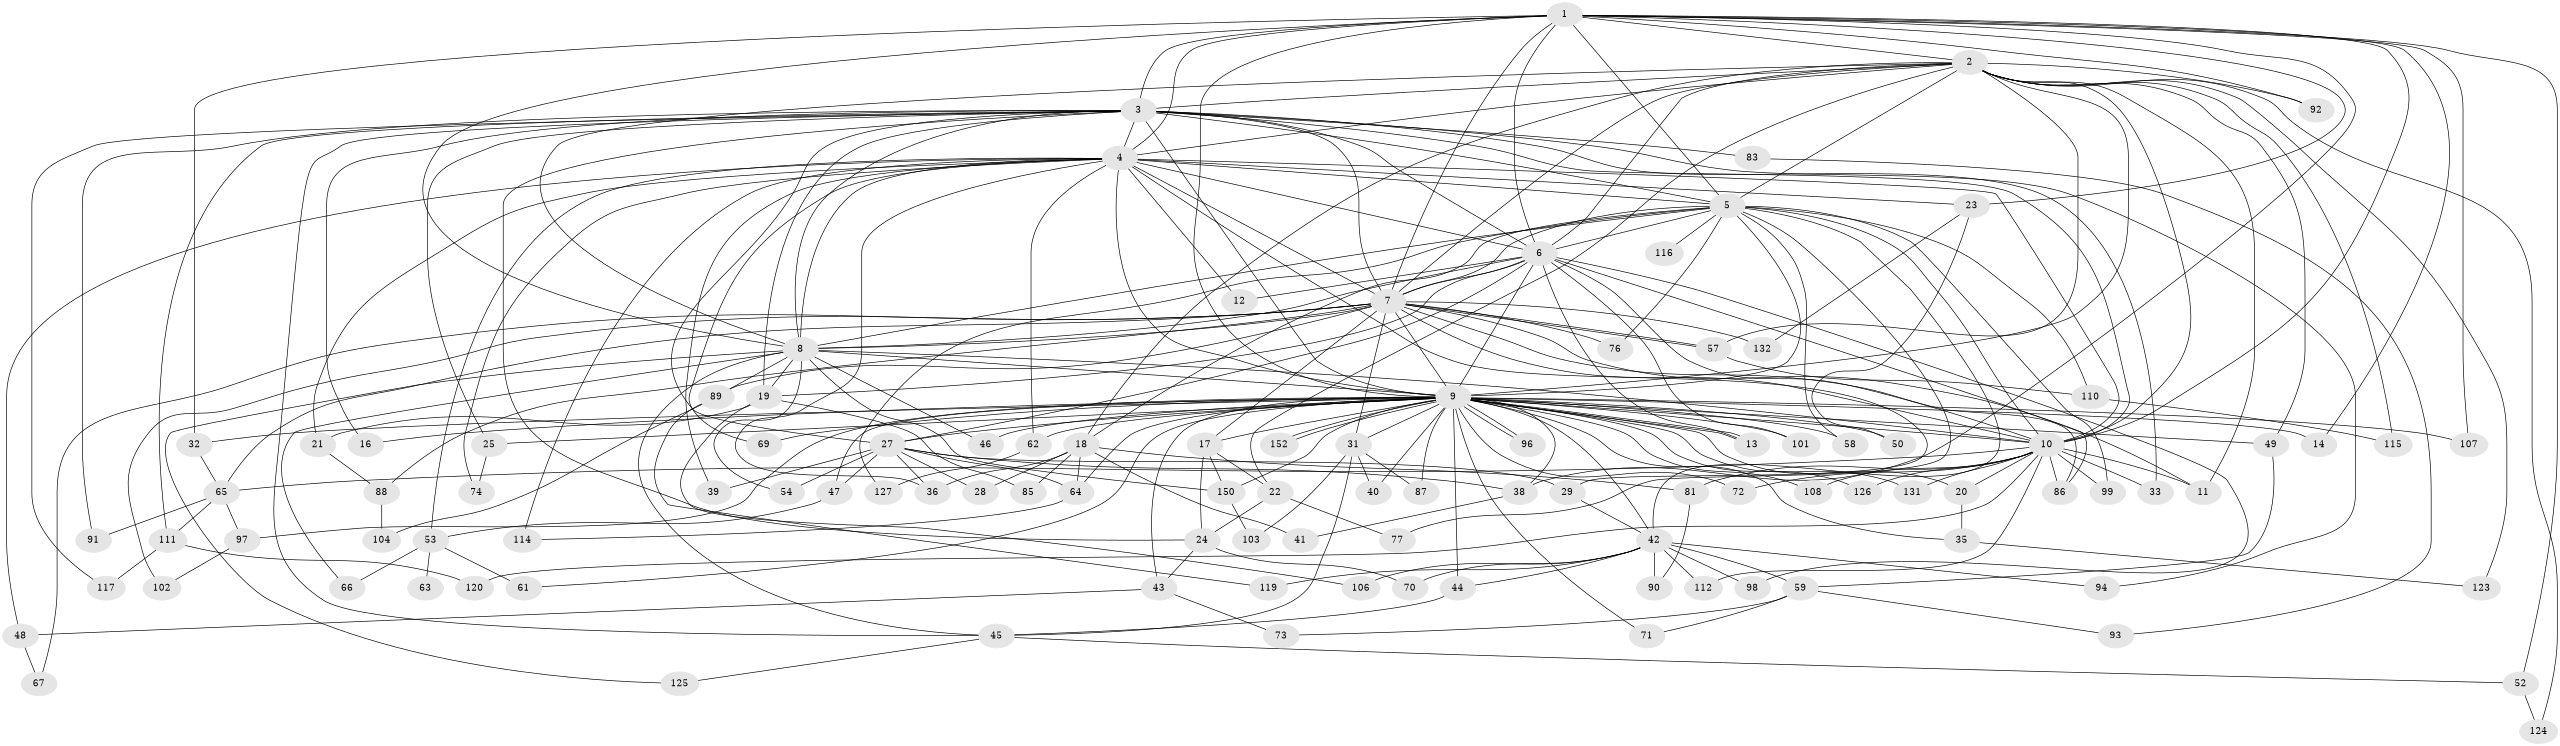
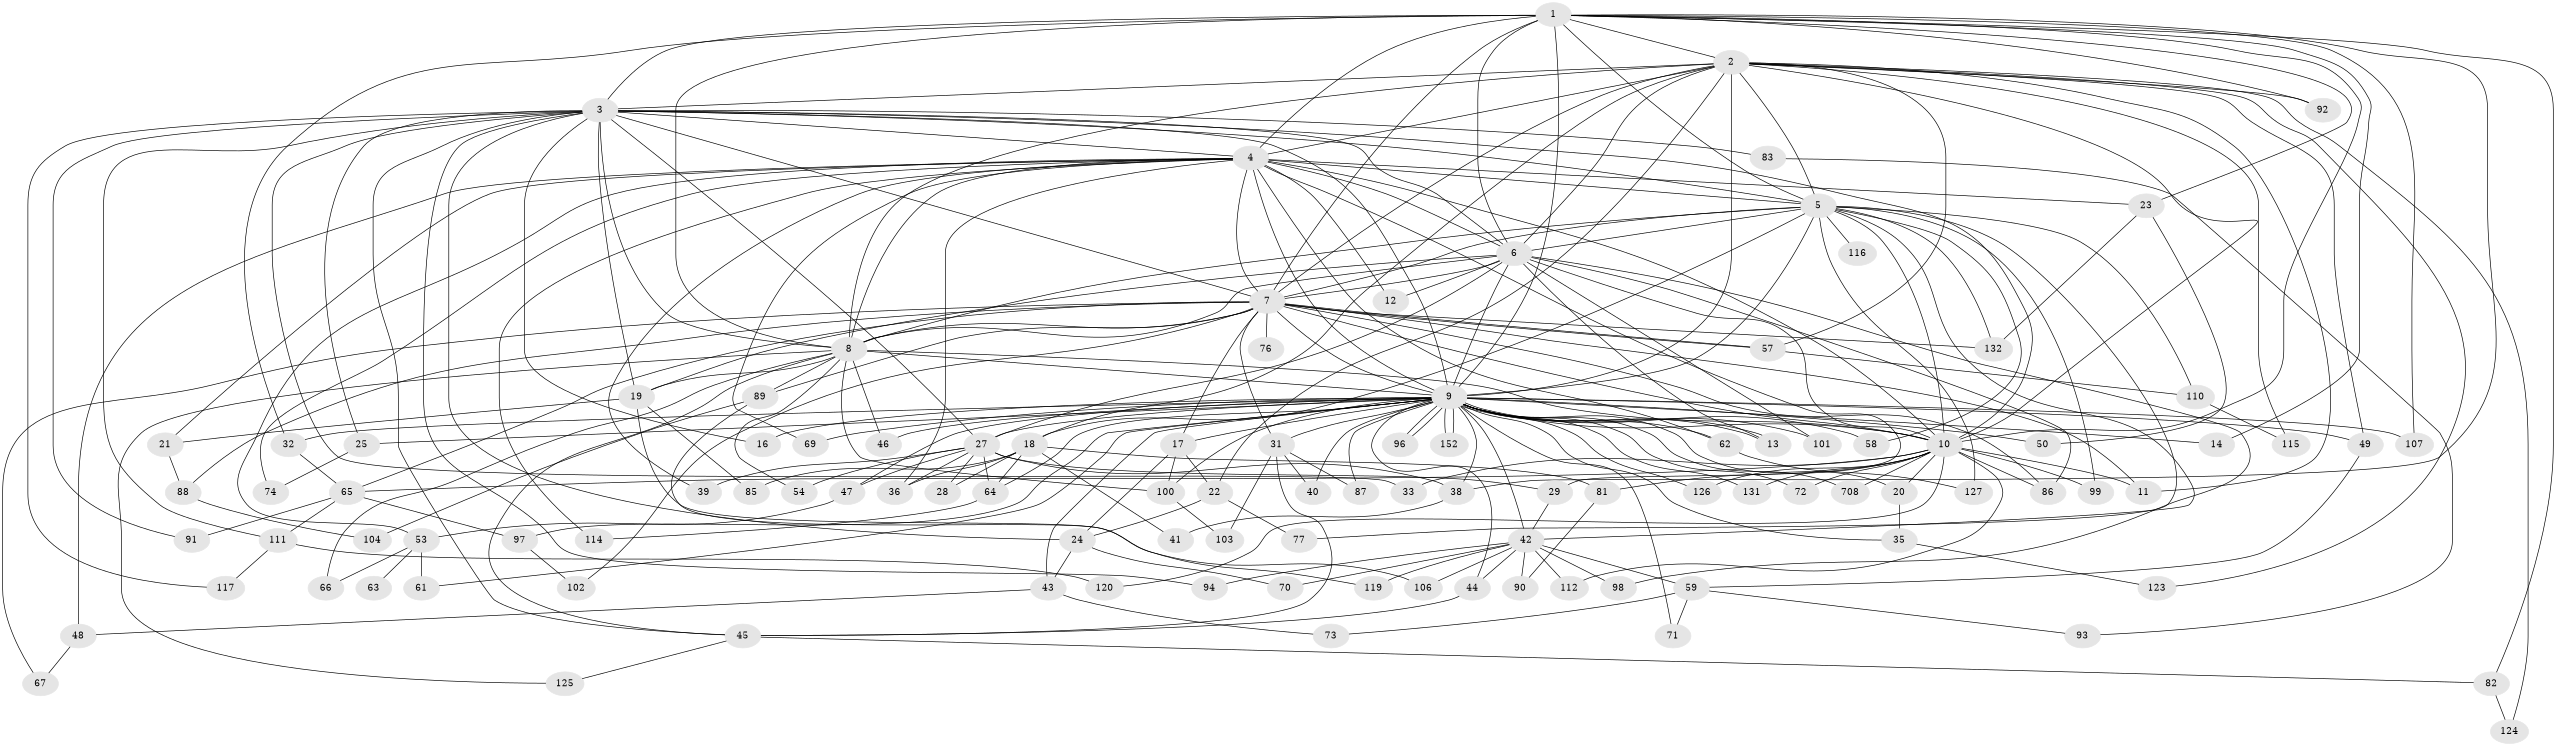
edge "5" -- "76": now "5" -- "132"
node "150": label "150" -> "100"
node "108": label "108" -> "708"
node "52": label "52" -> "82"
